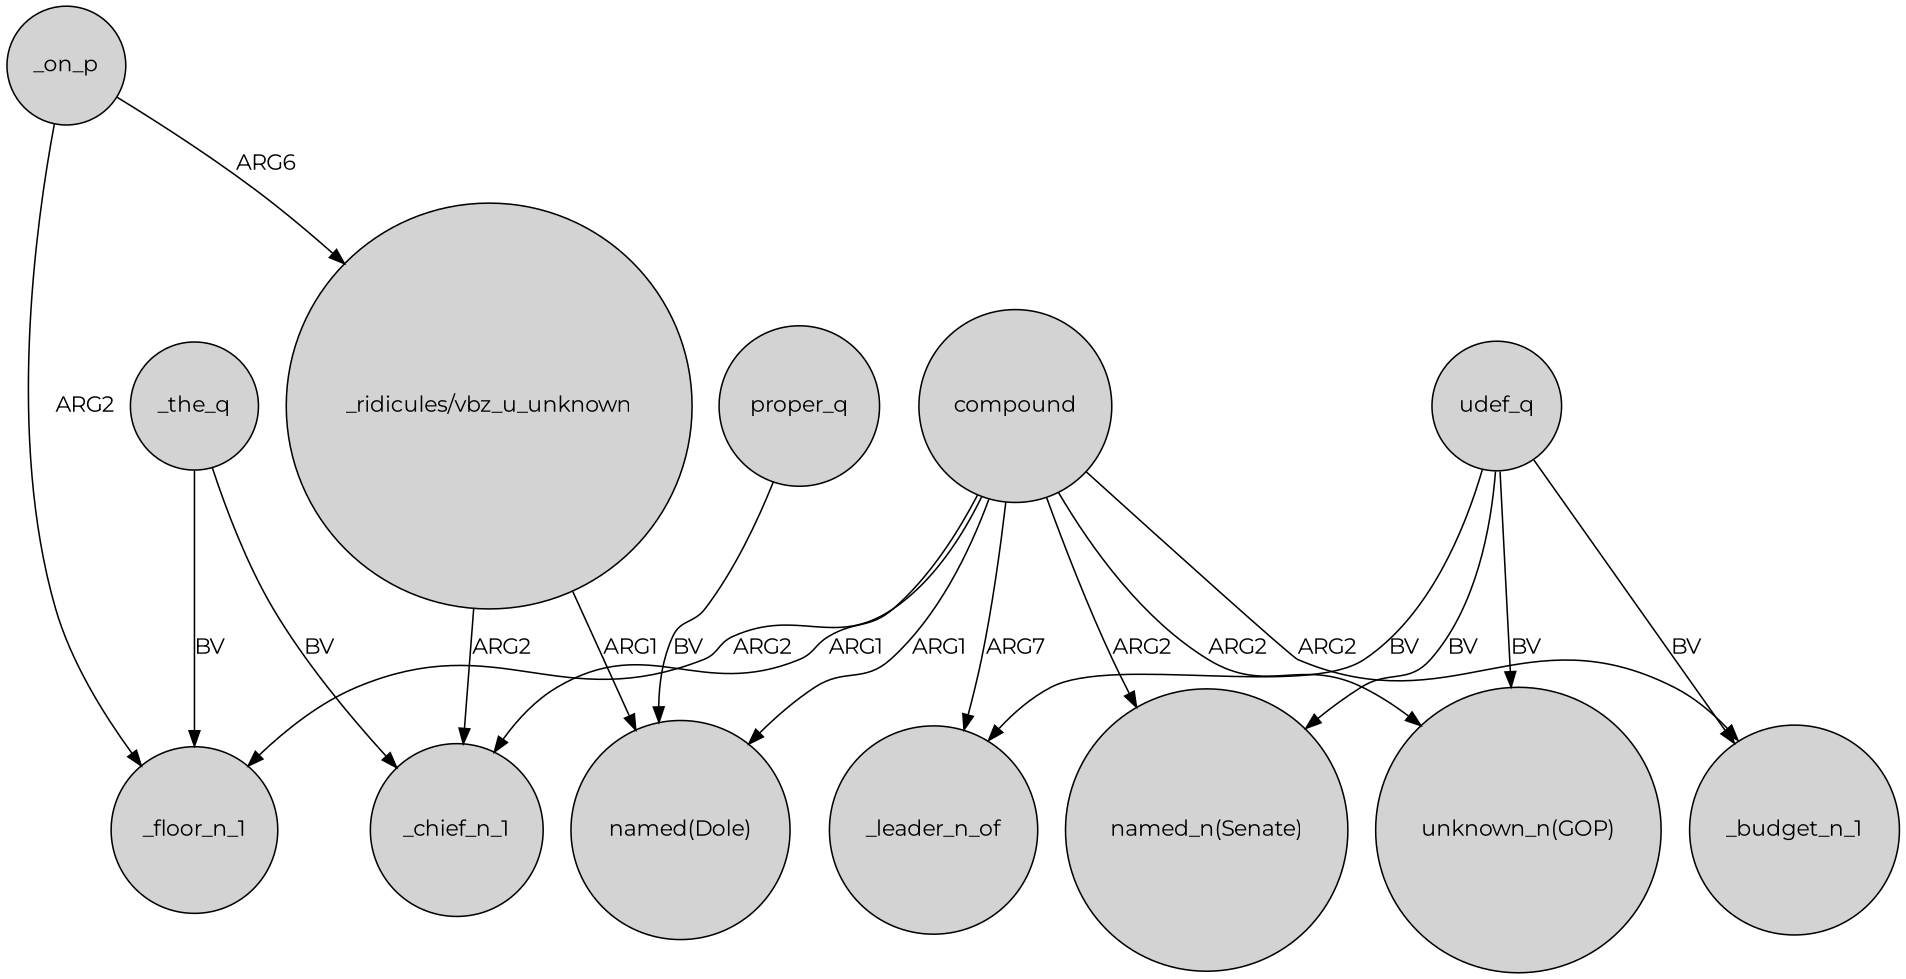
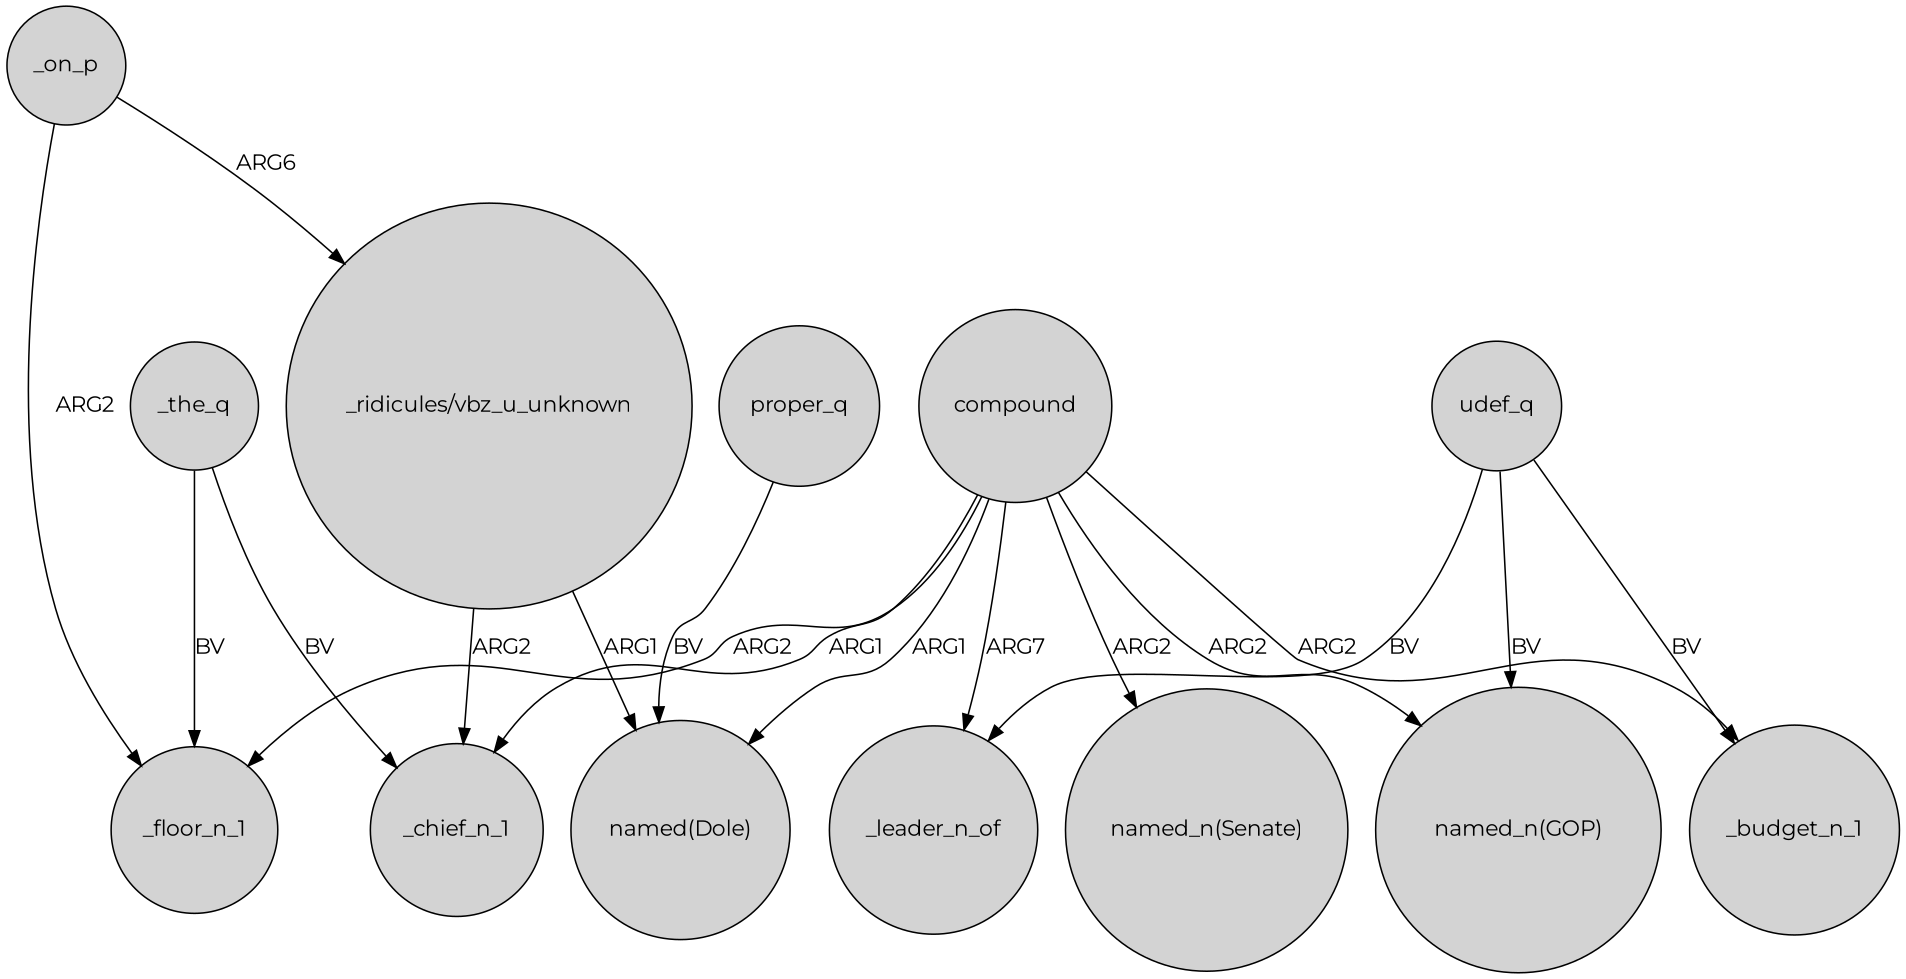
edge "udef_q" -> "named_n(Senate)": removed, label "BV"
node "unknown_n(GOP)": label "unknown_n(GOP)" -> "named_n(GOP)"
